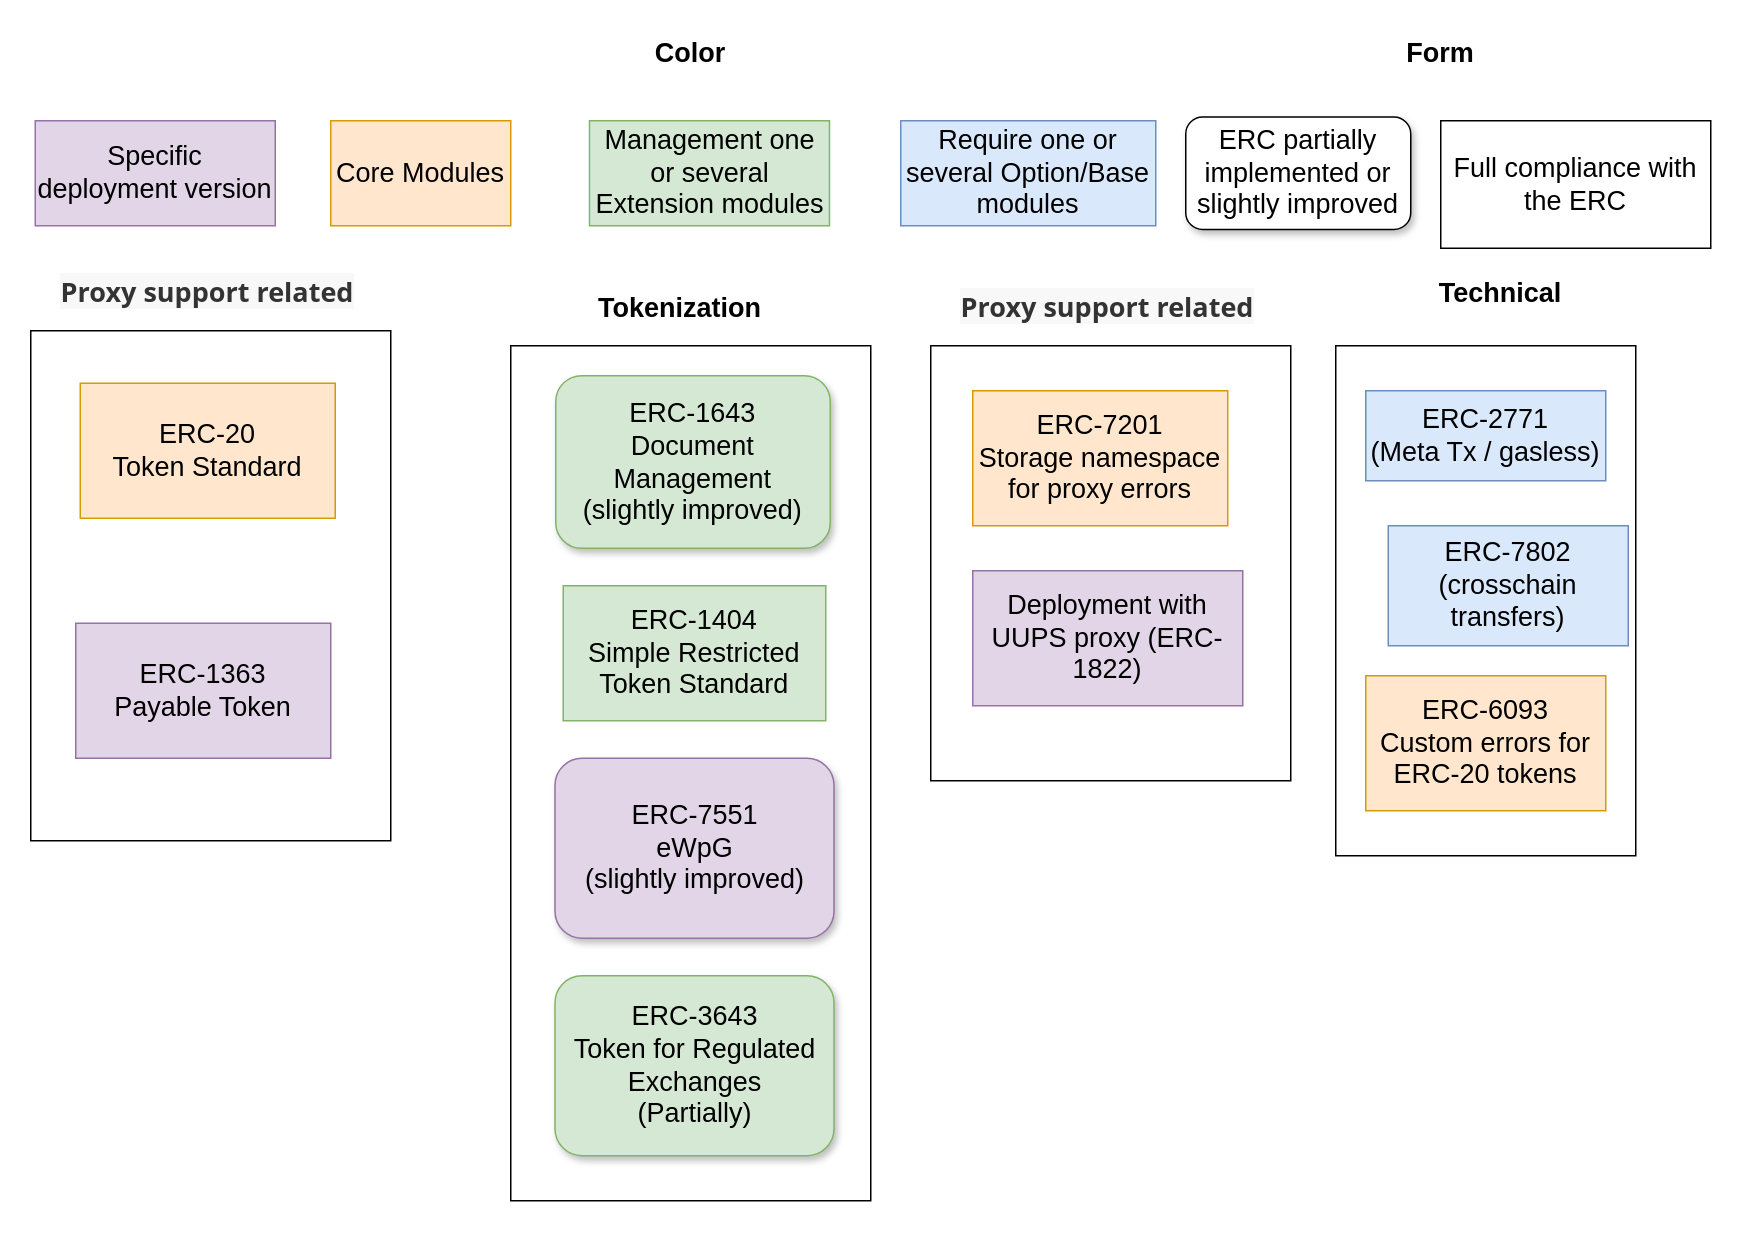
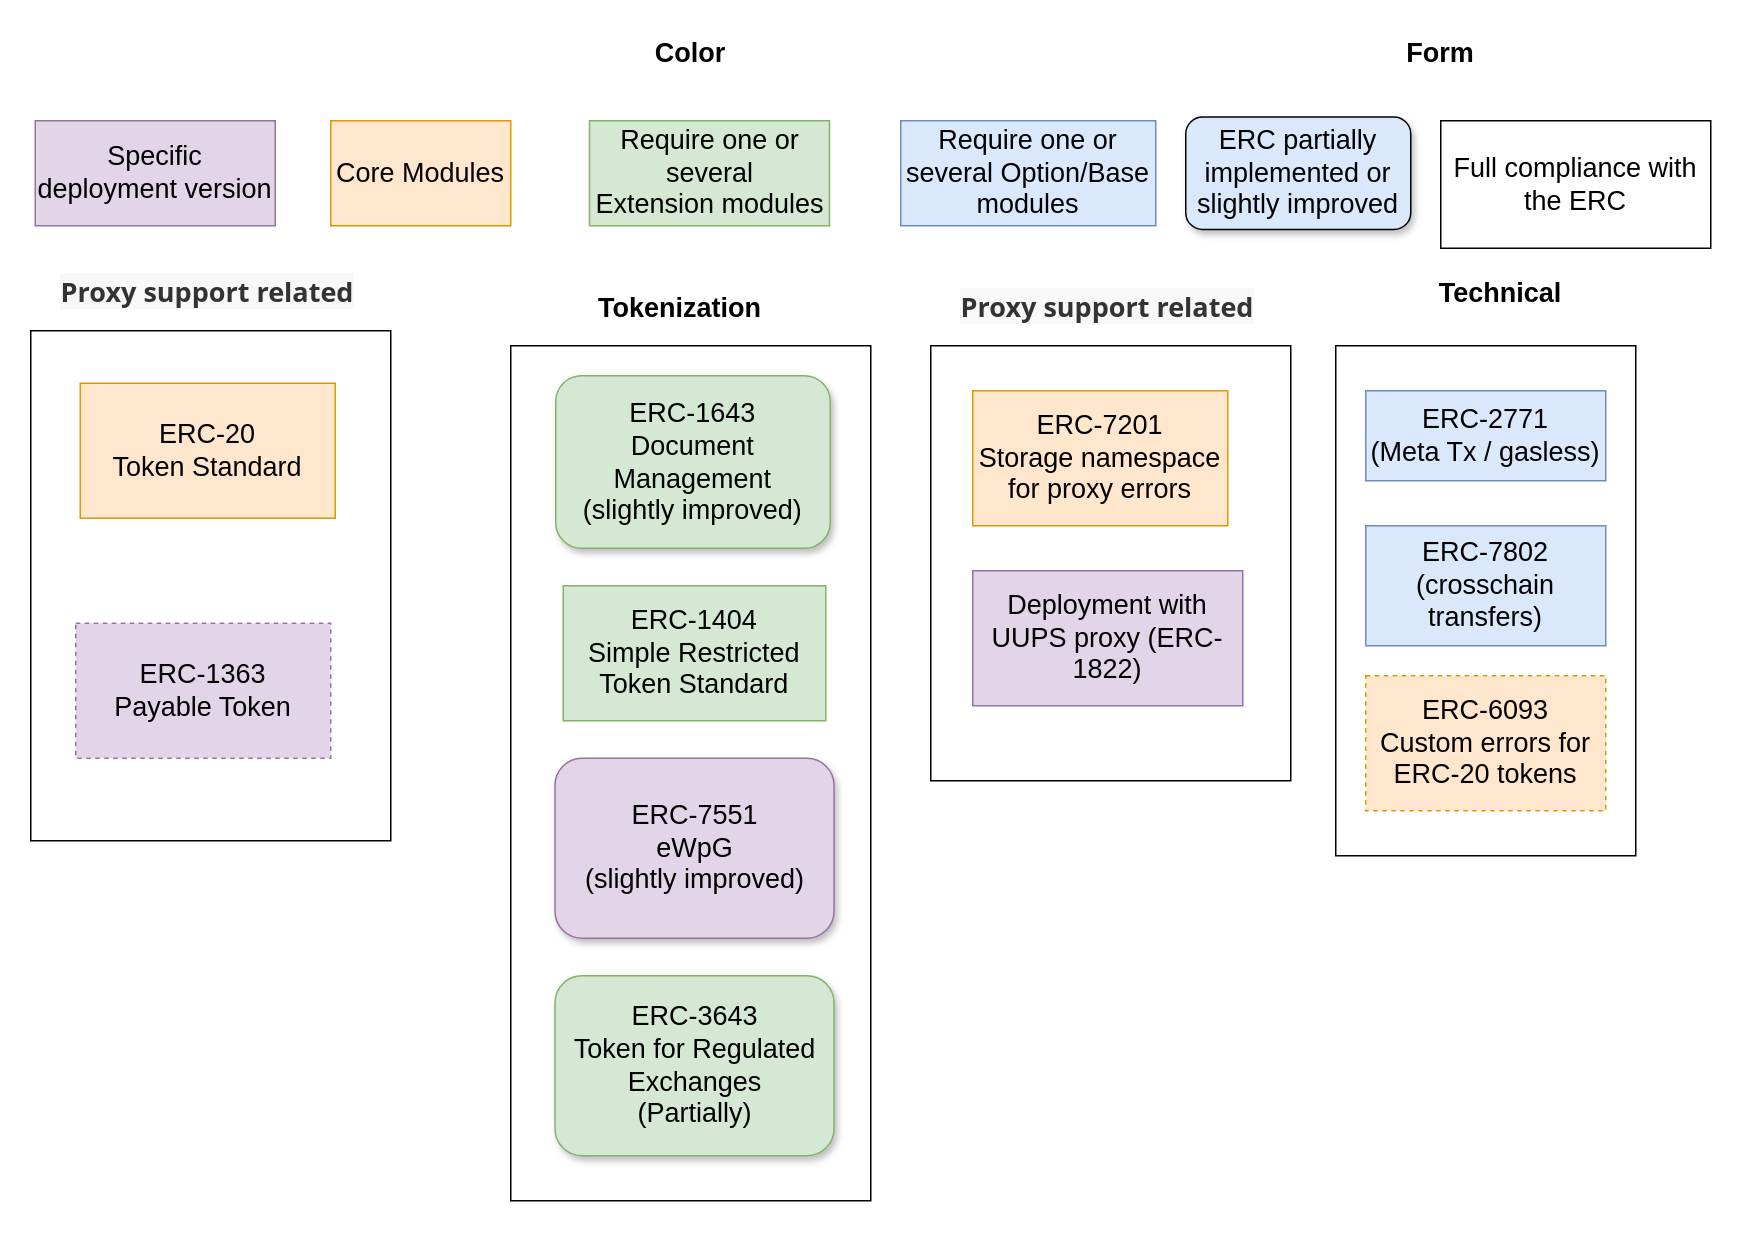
node "Management one or several Extension modules": label "Management one or several Extension modules" -> "Require one or several Extension modules"
node "ERC partially implemented or slightly improved": fillcolor #ffffff -> #dae8fc
node "ERC-7802(crosschain transfers)": moved (1508, 586) -> (1486, 586)
node "ERC-1363 Payable Token": style solid -> dashed
node "ERC-6093Custom errors for ERC-20 tokens": style solid -> dashed
